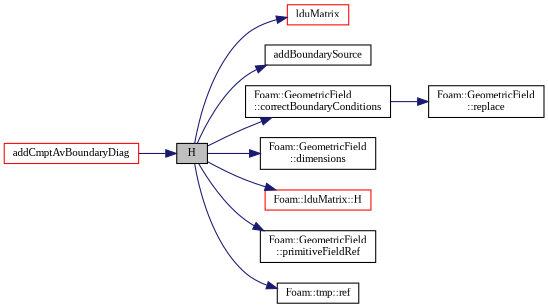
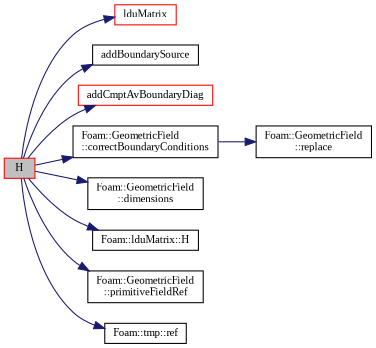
edge "addCmptAvBoundaryDiag" -> "H": reversed
node "H": color black -> red
node "Foam::lduMatrix::H": color red -> black
